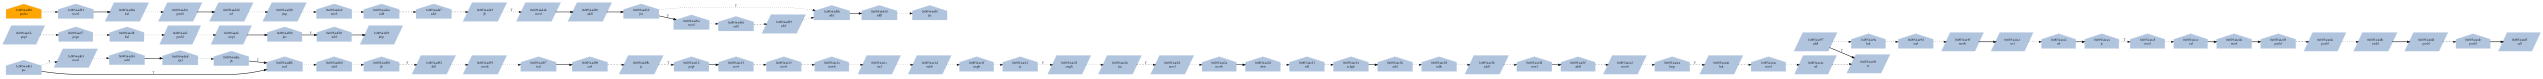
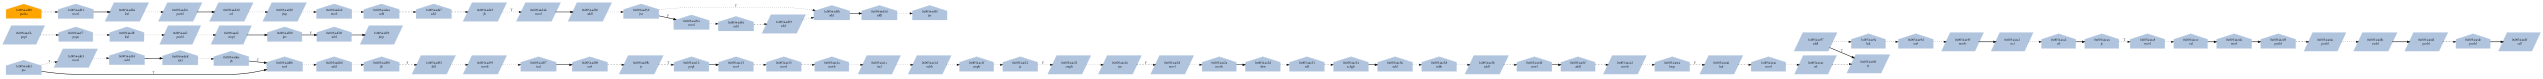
edge "0x00544d50 addl" -> "0x00544d52 jne": style bold -> dotted
